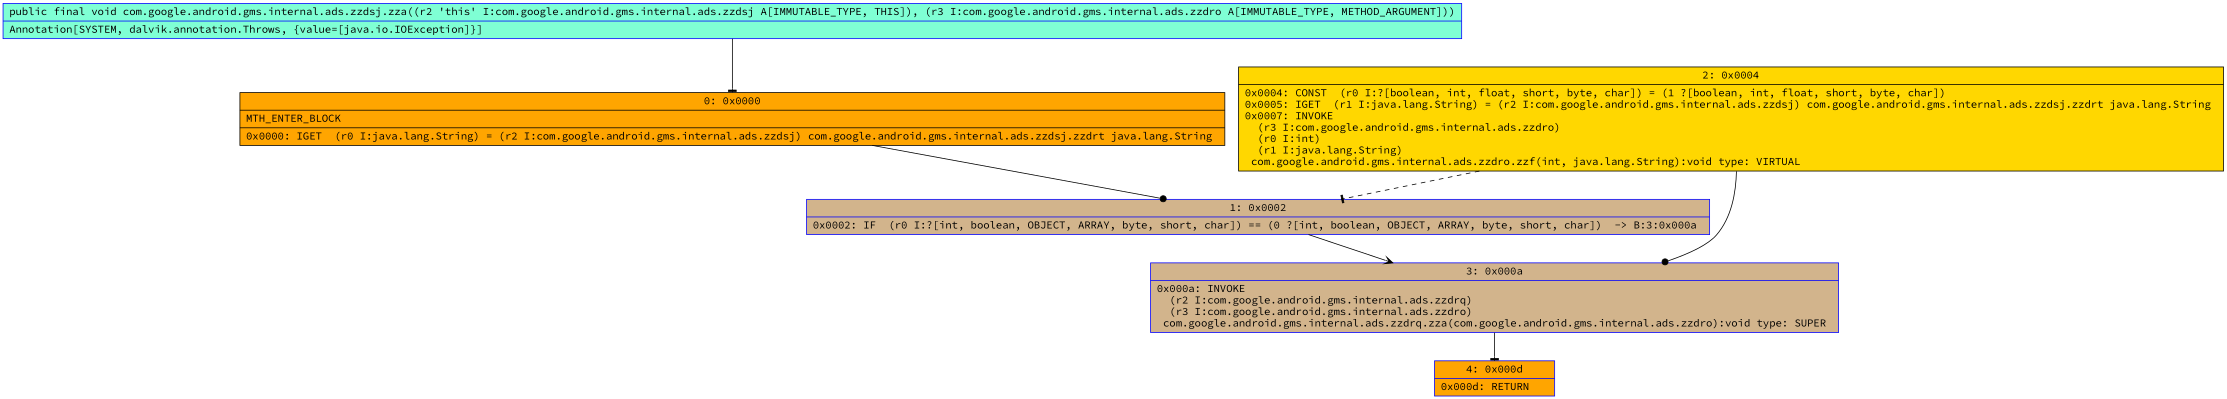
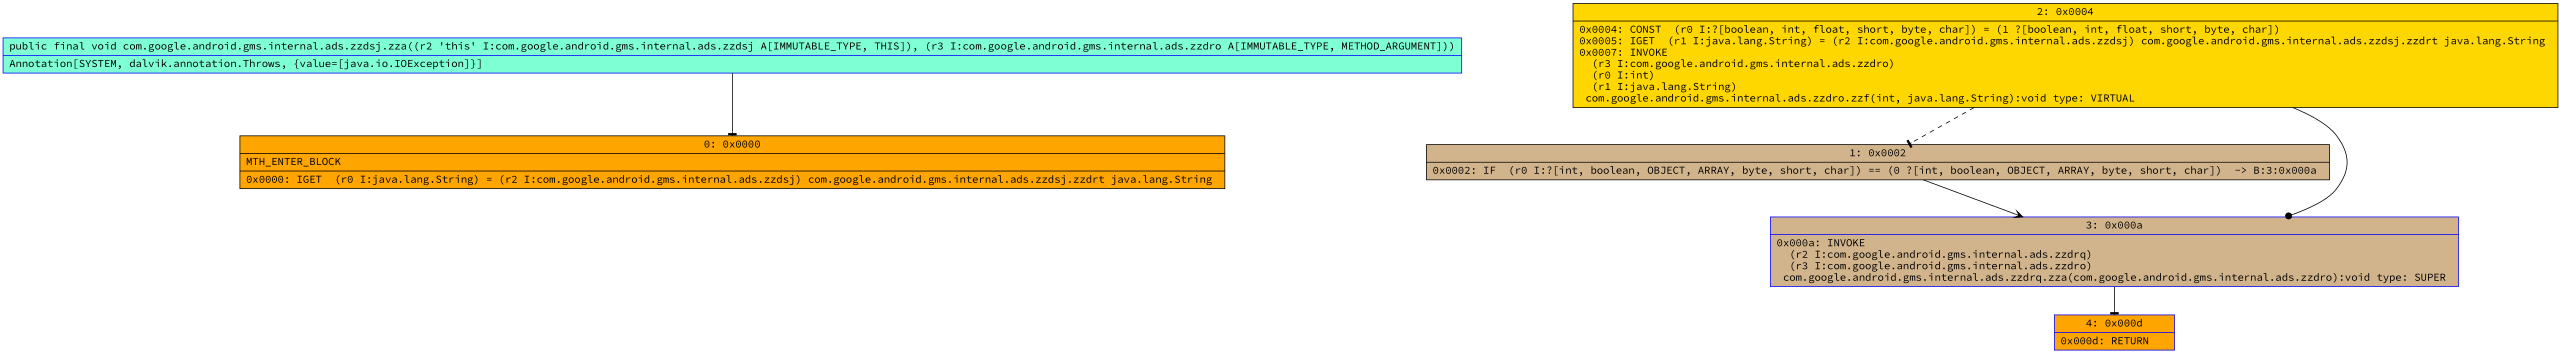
edge "0: 0x0000" -> "1: 0x0002": removed
node "1: 0x0002": color blue -> black
